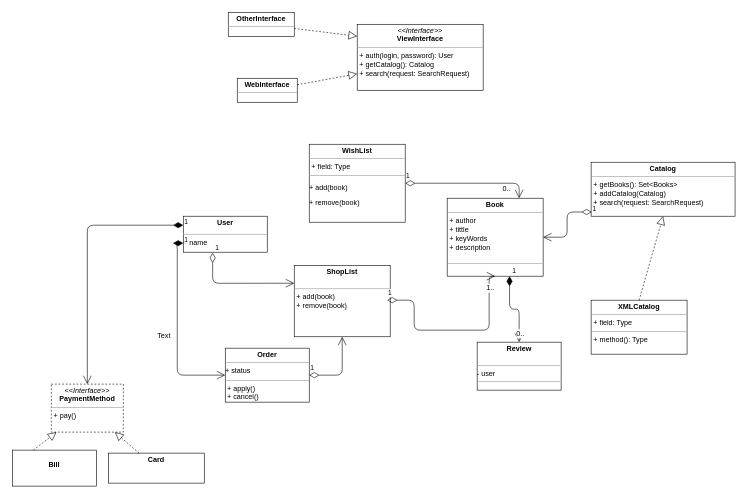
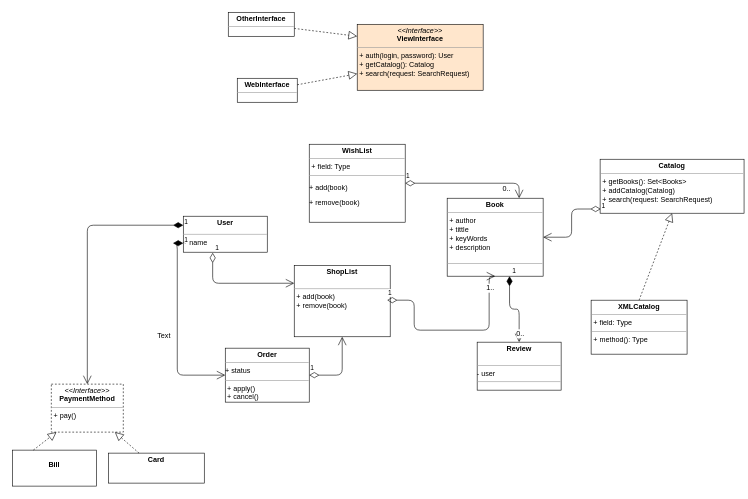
node "<<Interface>> ViewInterface + auth(login, password): User + getCatalog(): Catalog + search(request: SearchRequest)": fillcolor #ffffff -> #ffe6cc
node "Catalog + getBooks(): Set<Books> + addCatalog(Catalog) + search(request: SearchRequest)": moved (663, 189) -> (672, 186)
